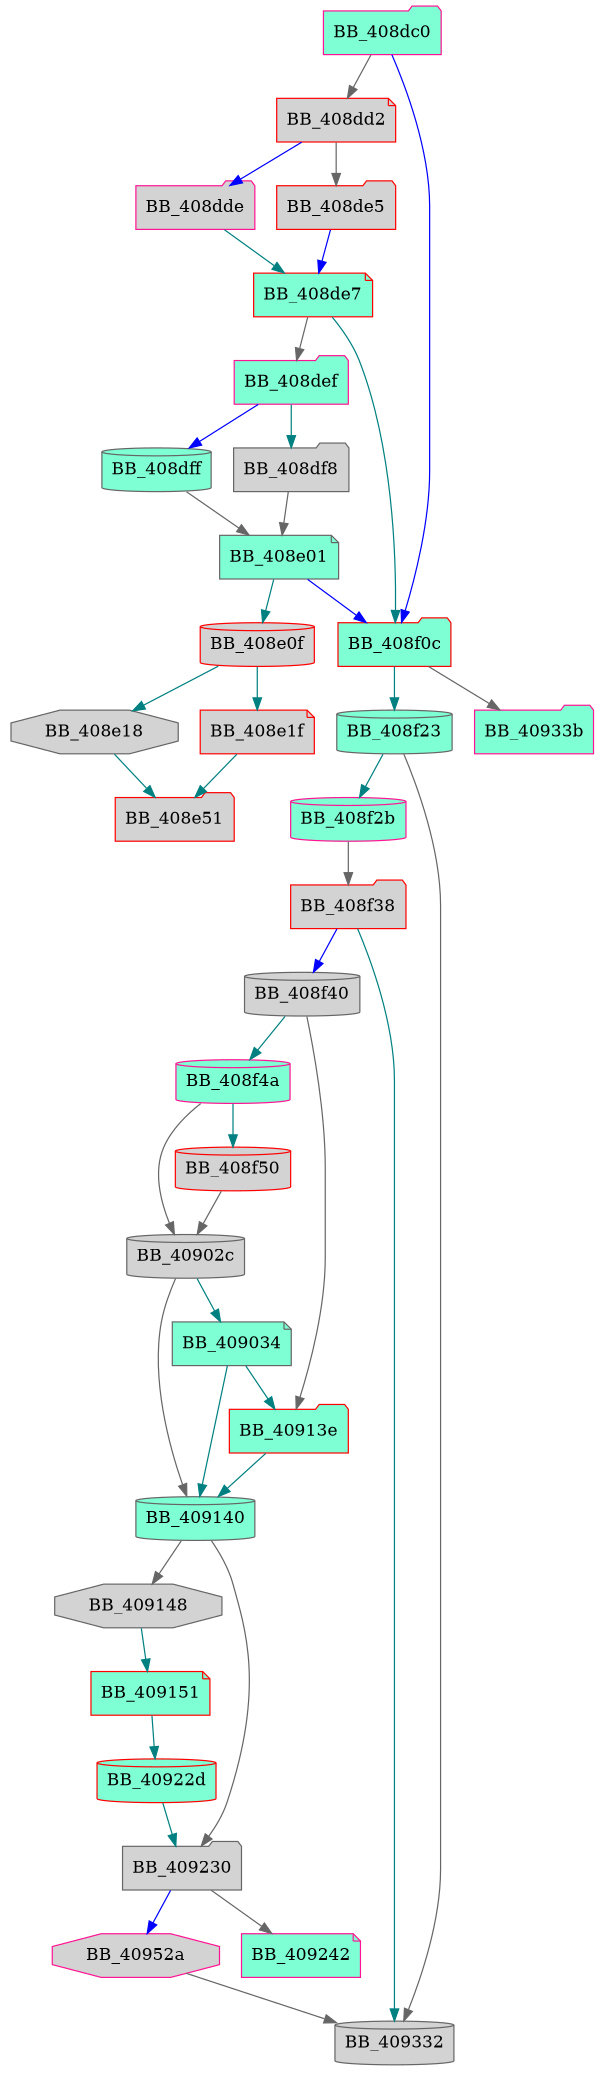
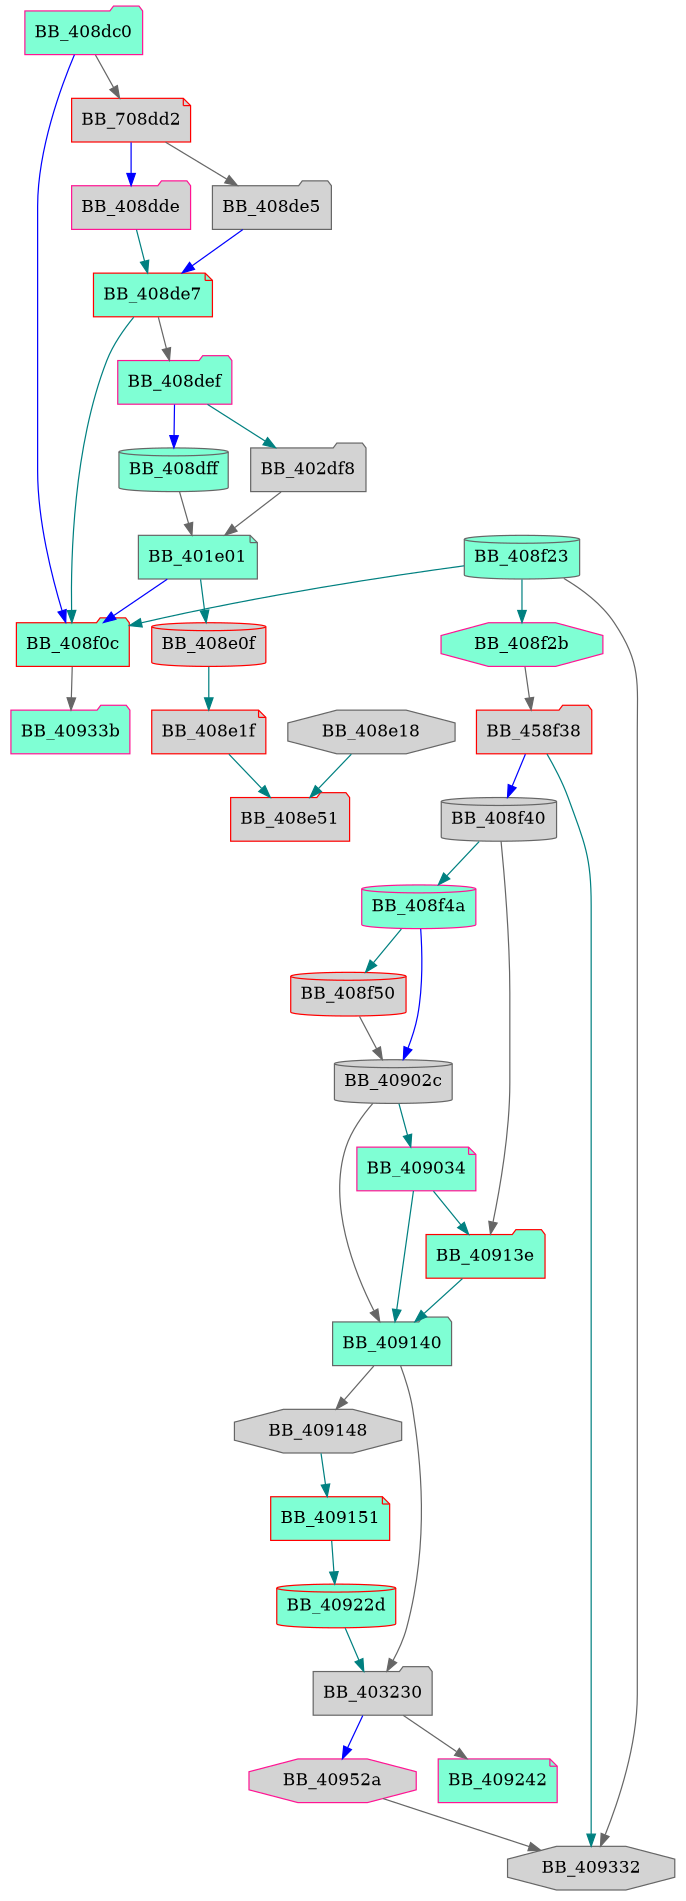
node "BB_408dd2": label "BB_408dd2" -> "BB_708dd2"
node "BB_408de5": color red -> gray40
node "BB_408df8": label "BB_408df8" -> "BB_402df8"
node "BB_408e01": label "BB_408e01" -> "BB_401e01"
edge "BB_408f0c" -> "BB_408f23": reversed
edge "BB_408e0f" -> "BB_408e18": removed
node "BB_408f2b": shape cylinder -> octagon
node "BB_408f38": label "BB_408f38" -> "BB_458f38"
edge "BB_408f4a" -> "BB_40902c": color gray40 -> blue
node "BB_409034": color gray40 -> deeppink
node "BB_409140": shape cylinder -> folder
node "BB_409230": label "BB_409230" -> "BB_403230"
node "BB_409332": shape cylinder -> octagon
